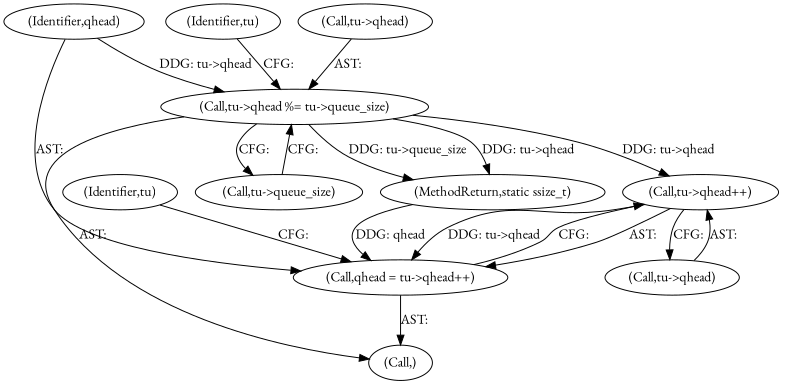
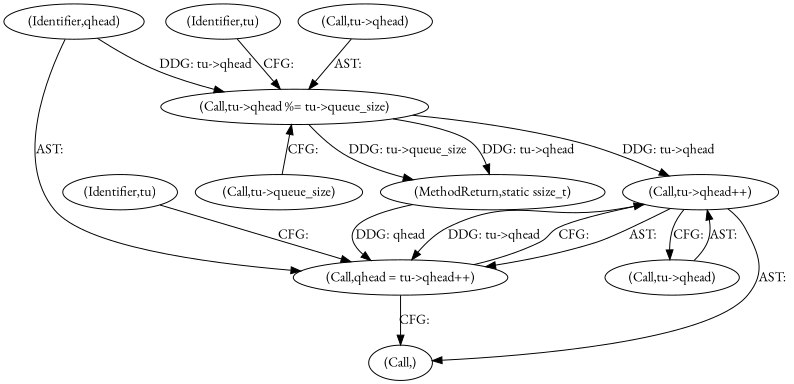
edge "(Call,tu->qhead %= tu->queue_size)" -> "(Call,tu->queue_size)": removed, label "CFG:"
edge "(Call,tu->qhead %= tu->queue_size)" -> "(Call,)": now "(Call,tu->qhead++)" -> "(Call,)"
edge "(Call,qhead = tu->qhead++)" -> "(Call,)": label "AST: " -> "CFG: "
